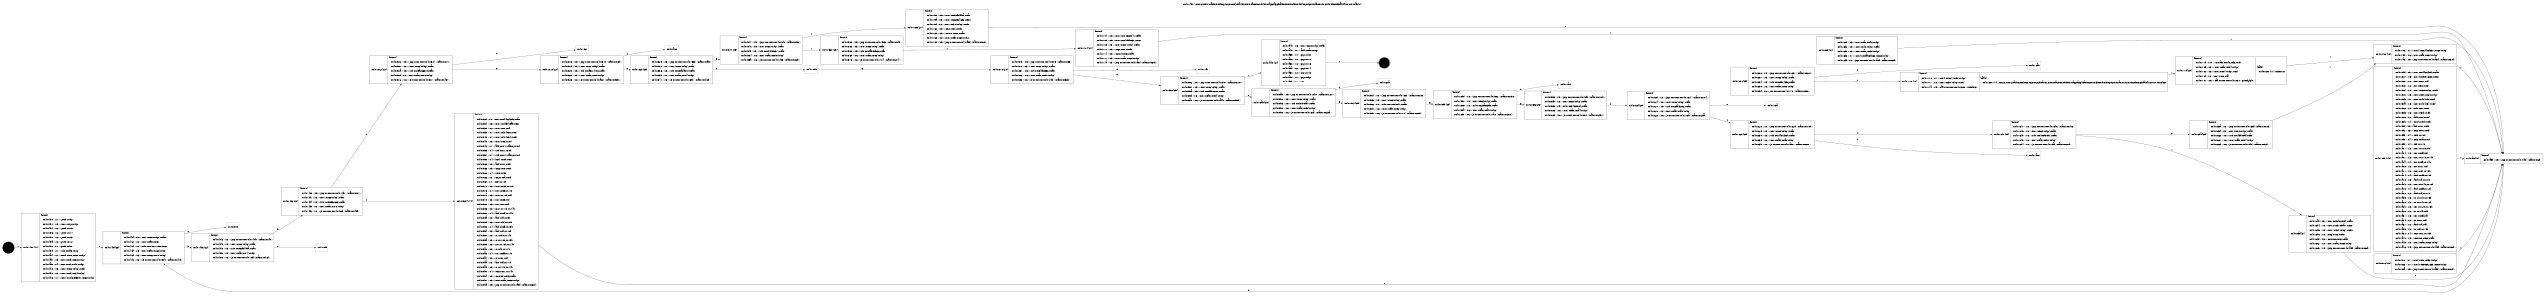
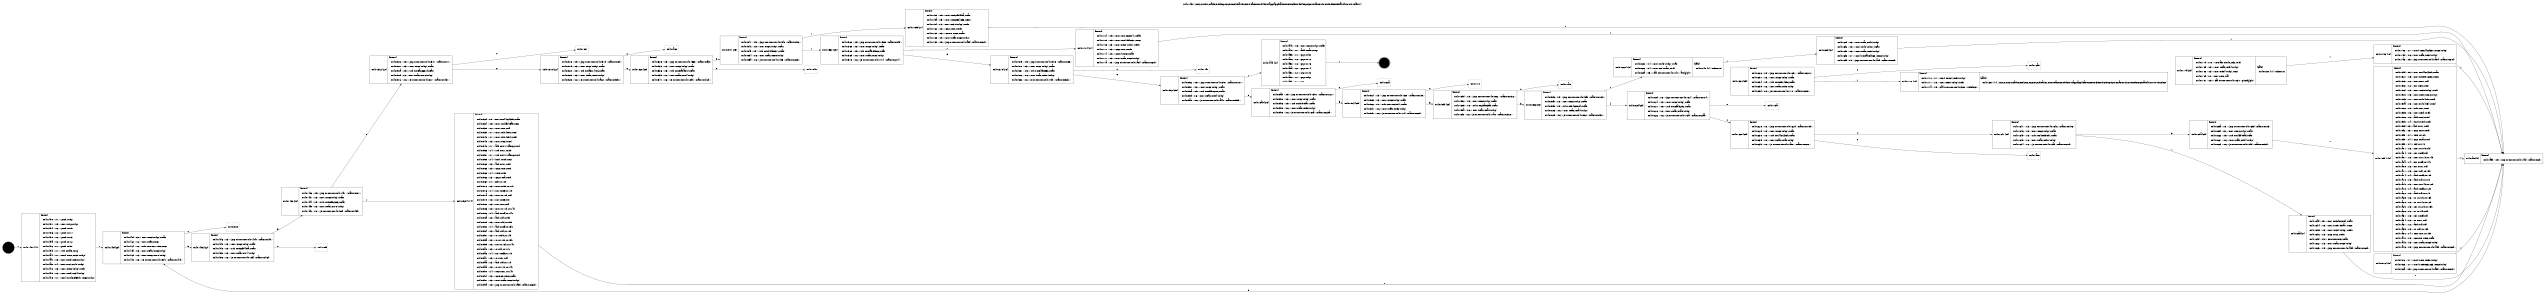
node "0x4016e2 [13]": added
edge "0x4018bb" -> "0x401579 [25]": now "0x401560 [25]" -> "0x401579 [25]"
edge "0x401770 [15]" -> "0x40177f [23]": removed, label "1"
node "0x40171f": added
edge "0x40165a [25]" -> "0x401796 [18]": now "0x40165a [25]" -> "0x4019bf [140]"
